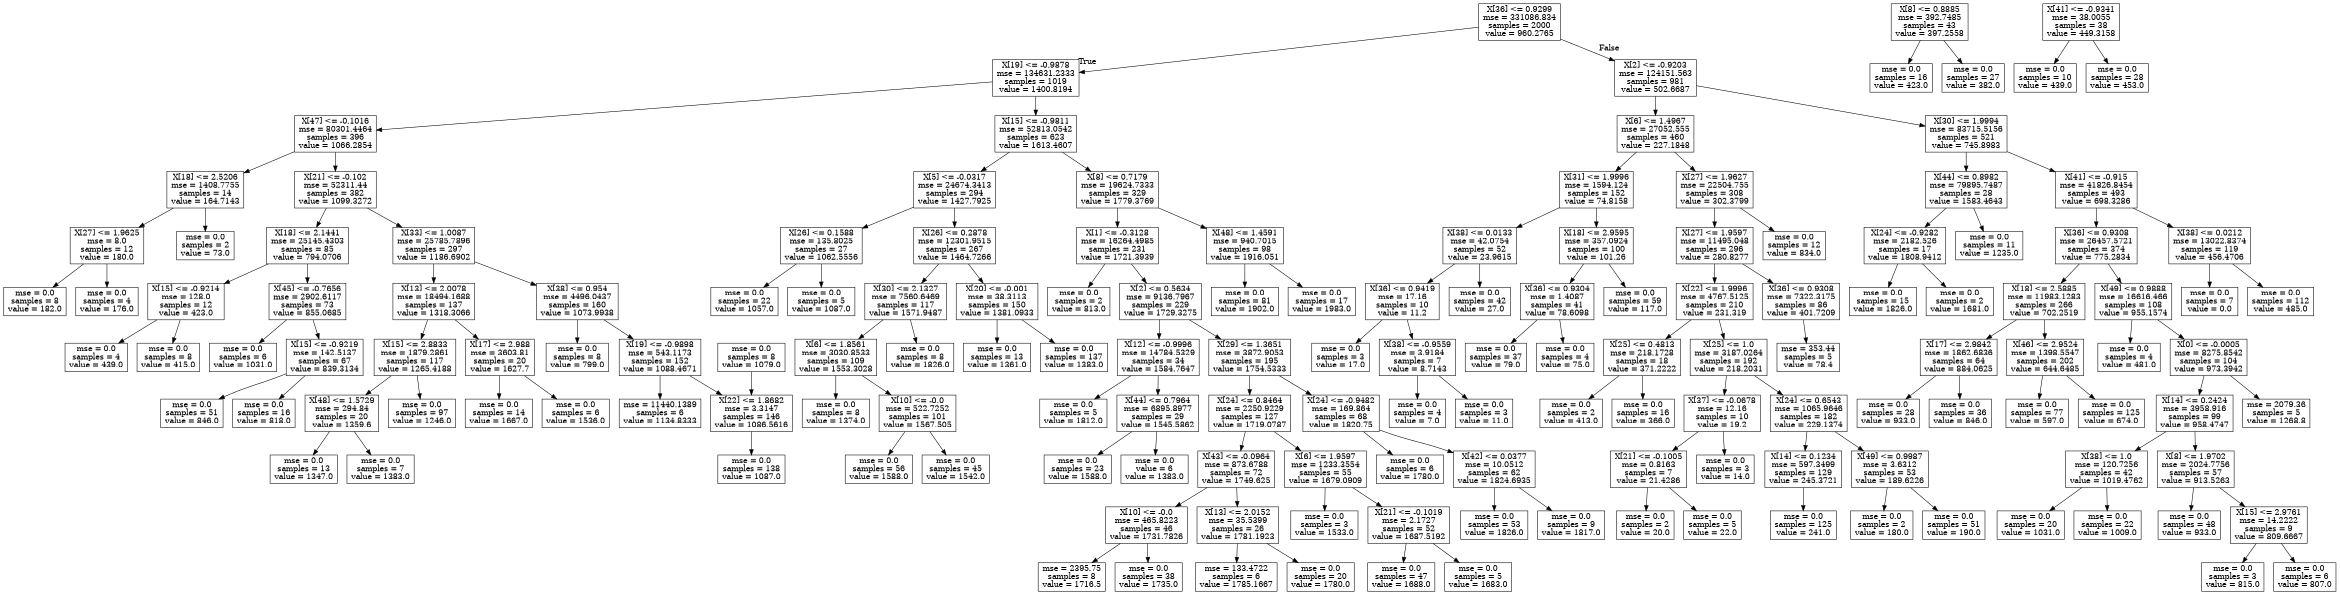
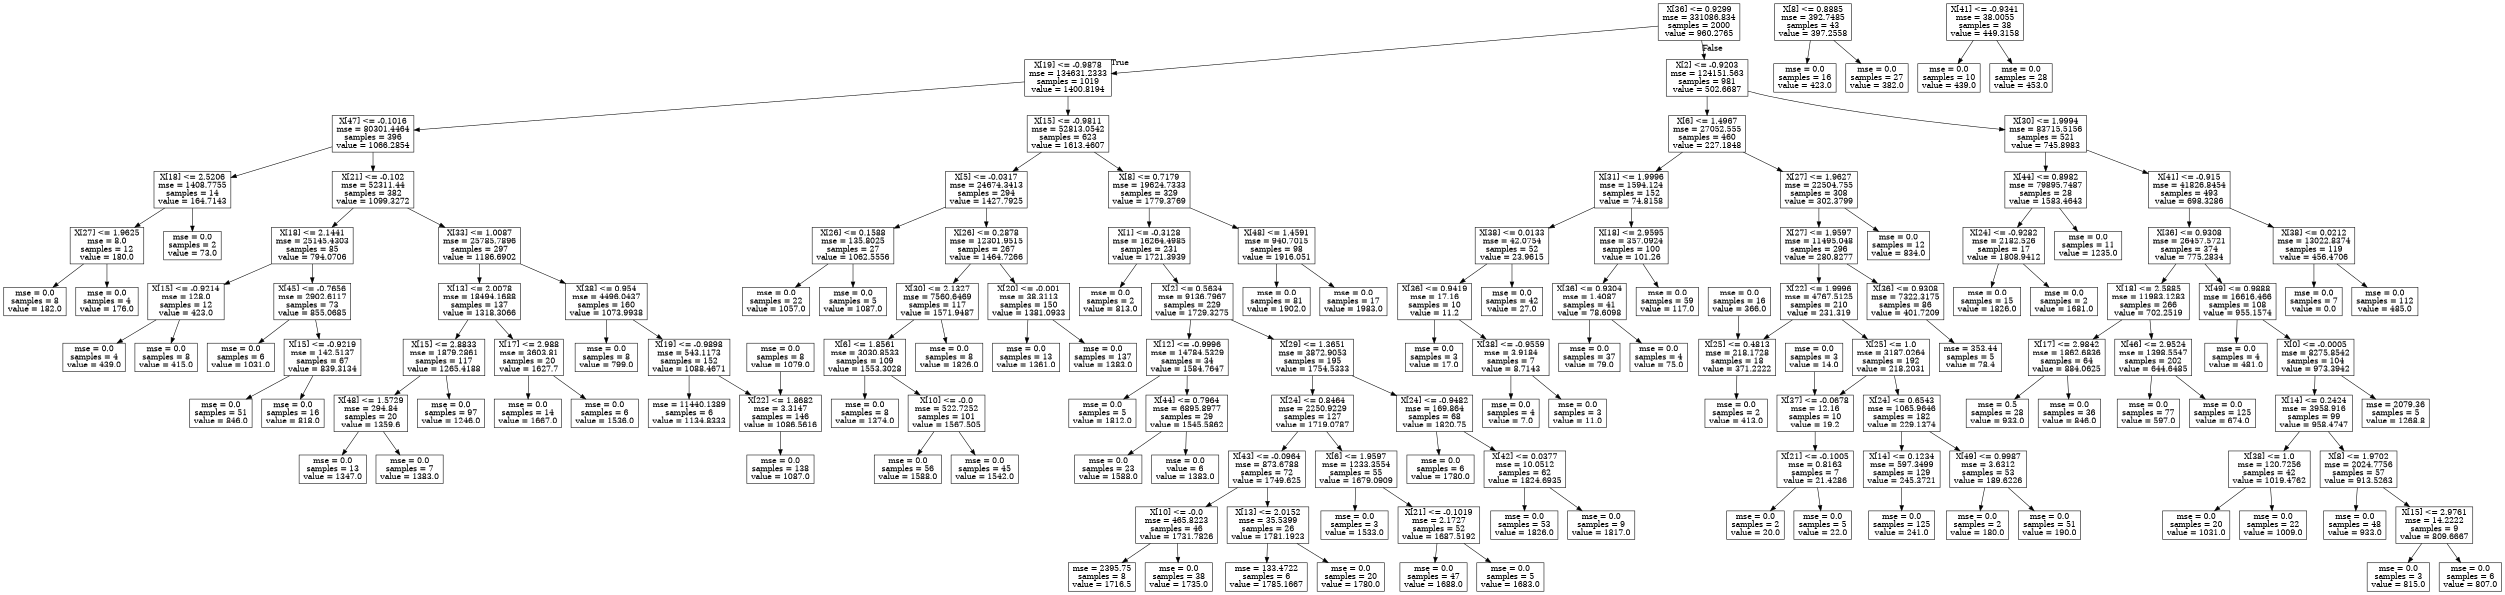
edge "X[25] <= 0.4813 mse = 218.1728 samples = 18 value = 371.2222" -> "mse = 0.0 samples = 16 value = 366.0": reversed
node "mse = 0.0 samples = 28 value = 933.0": label "mse = 0.0 samples = 28 value = 933.0" -> "mse = 0.5 samples = 28 value = 933.0"
edge "X[37] <= -0.0678 mse = 12.16 samples = 10 value = 19.2" -> "mse = 0.0 samples = 3 value = 14.0": reversed
